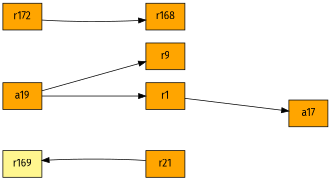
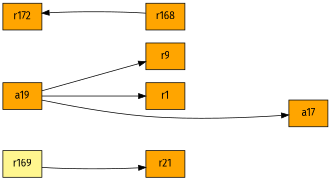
edge "r172" -> "r168": reversed
edge "r1" -> "a17": now "a19" -> "a17"
edge "r21" -> "r169": reversed
